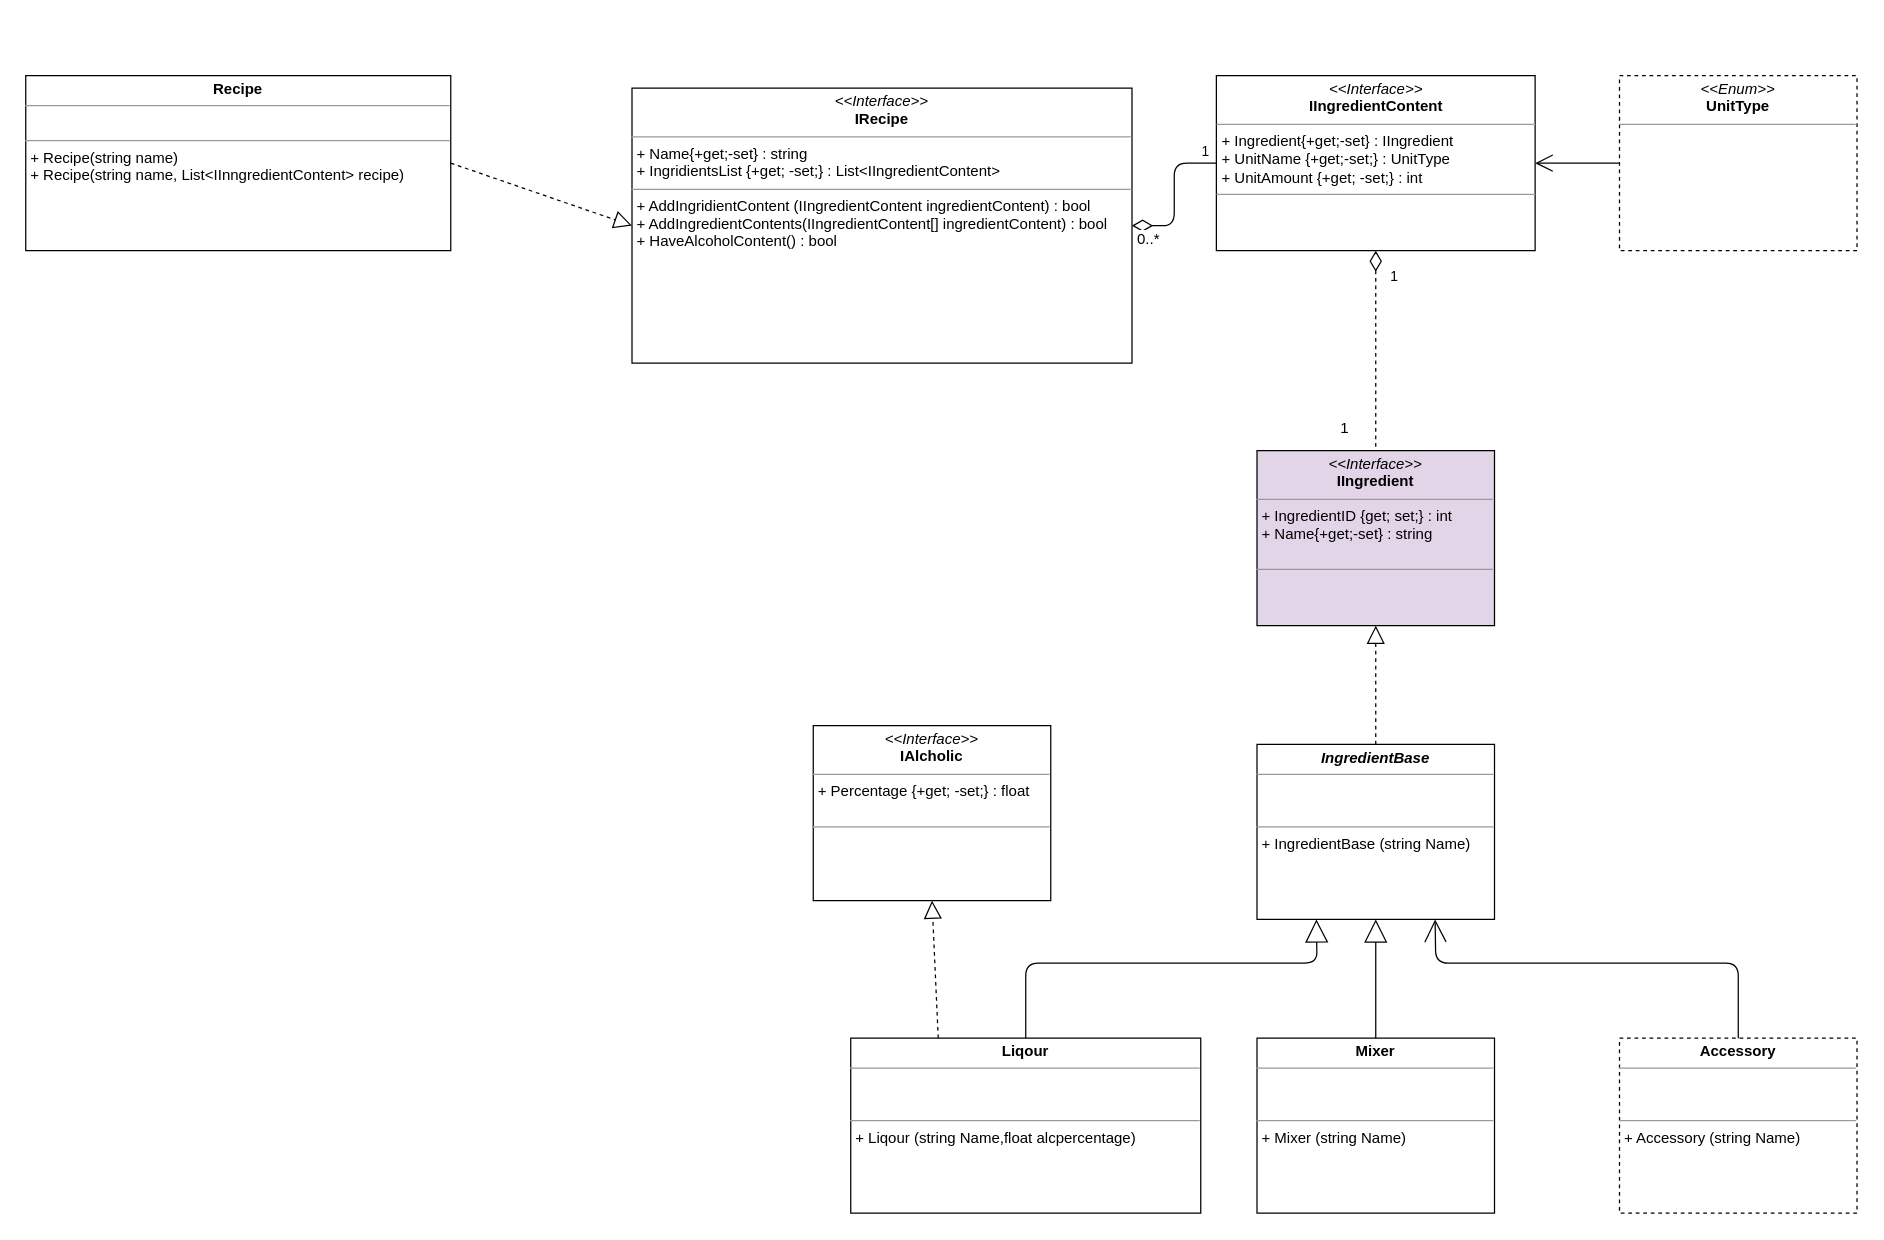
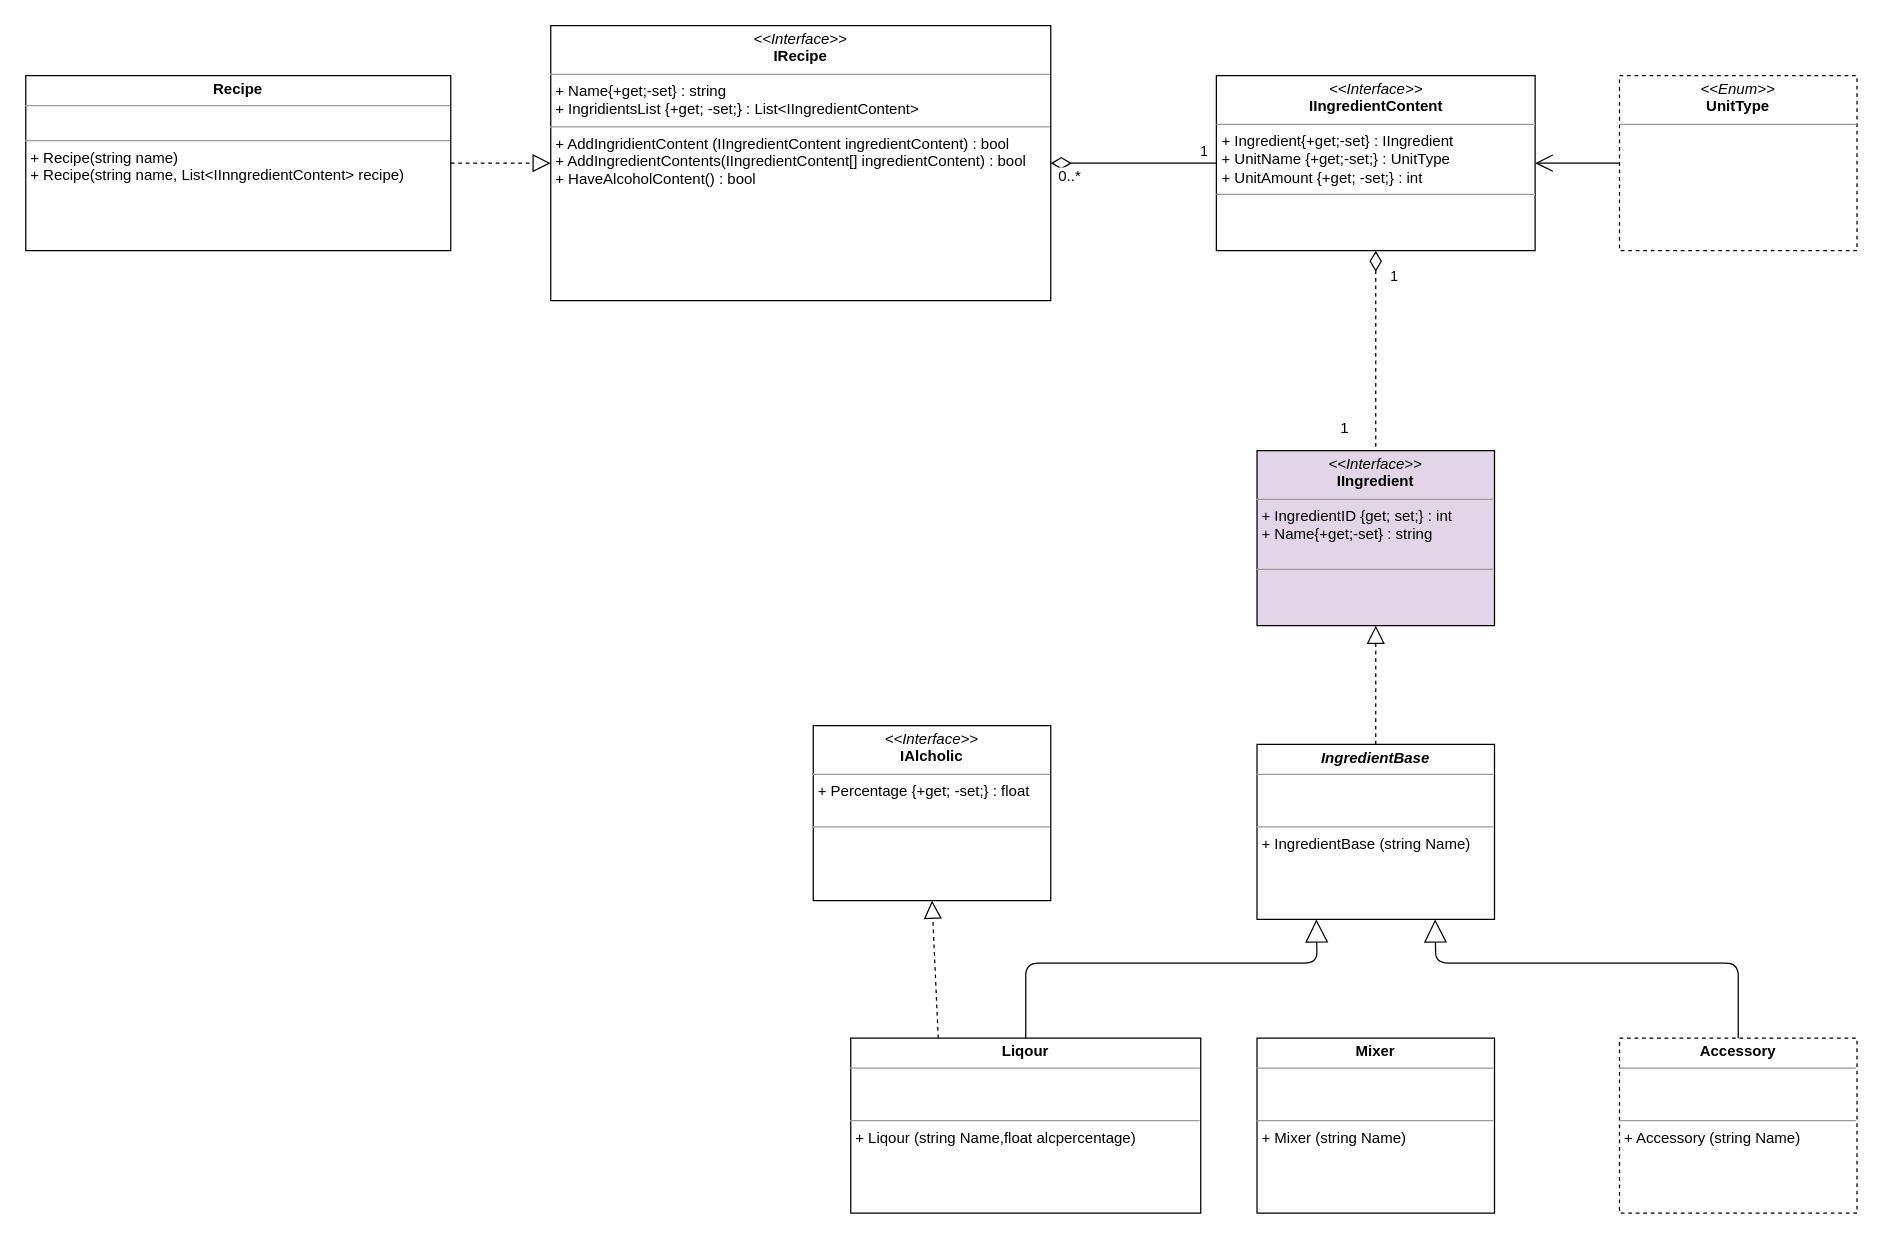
node "<<Interface>> IRecipe + Name{+get;-set} : string + IngridientsList {+get; -set;} : List<IIngredientContent> + AddIngridientContent (IIngredientContent ingredientContent) : bool + AddIngredientContents(IIngredientContent[] ingredientContent) : bool + HaveAlcoholContent() : bool": moved (882, 226) -> (801, 163)
edge "Accessory + Accessory (string Name)" -> "IngredientBase + IngredientBase (string Name)": arrowhead open -> block
edge "Mixer + Mixer (string Name)" -> "IngredientBase + IngredientBase (string Name)": removed
